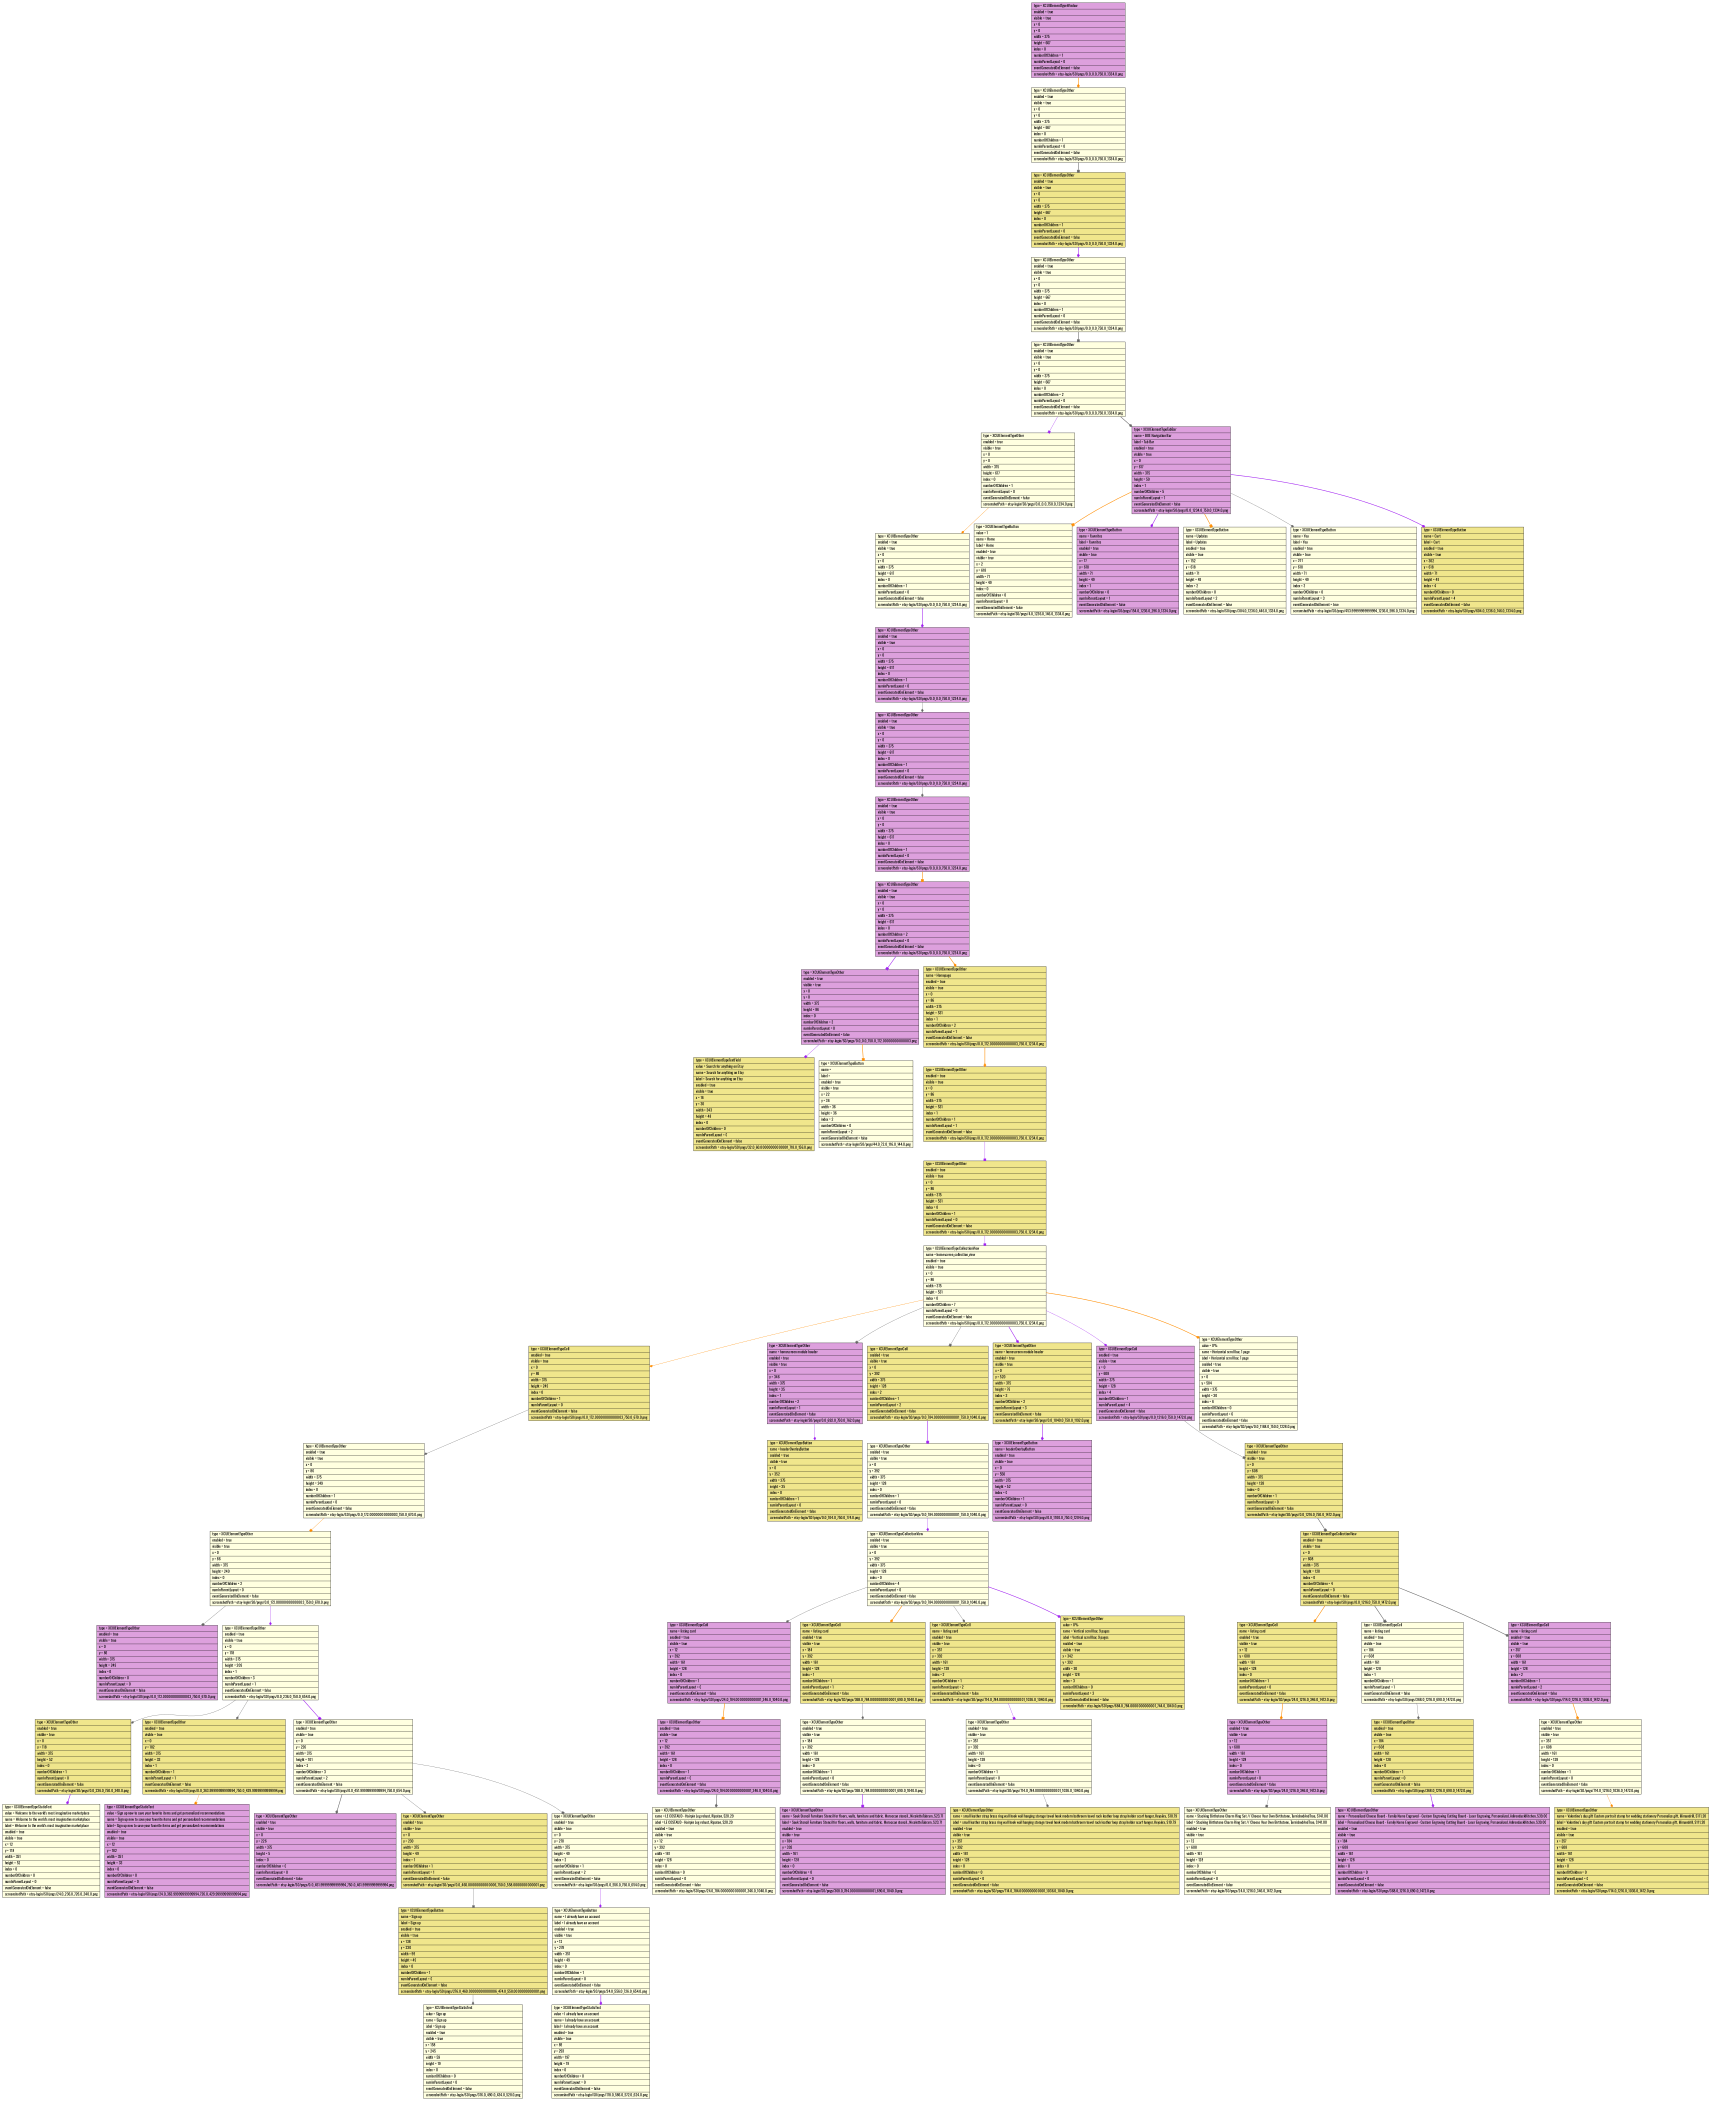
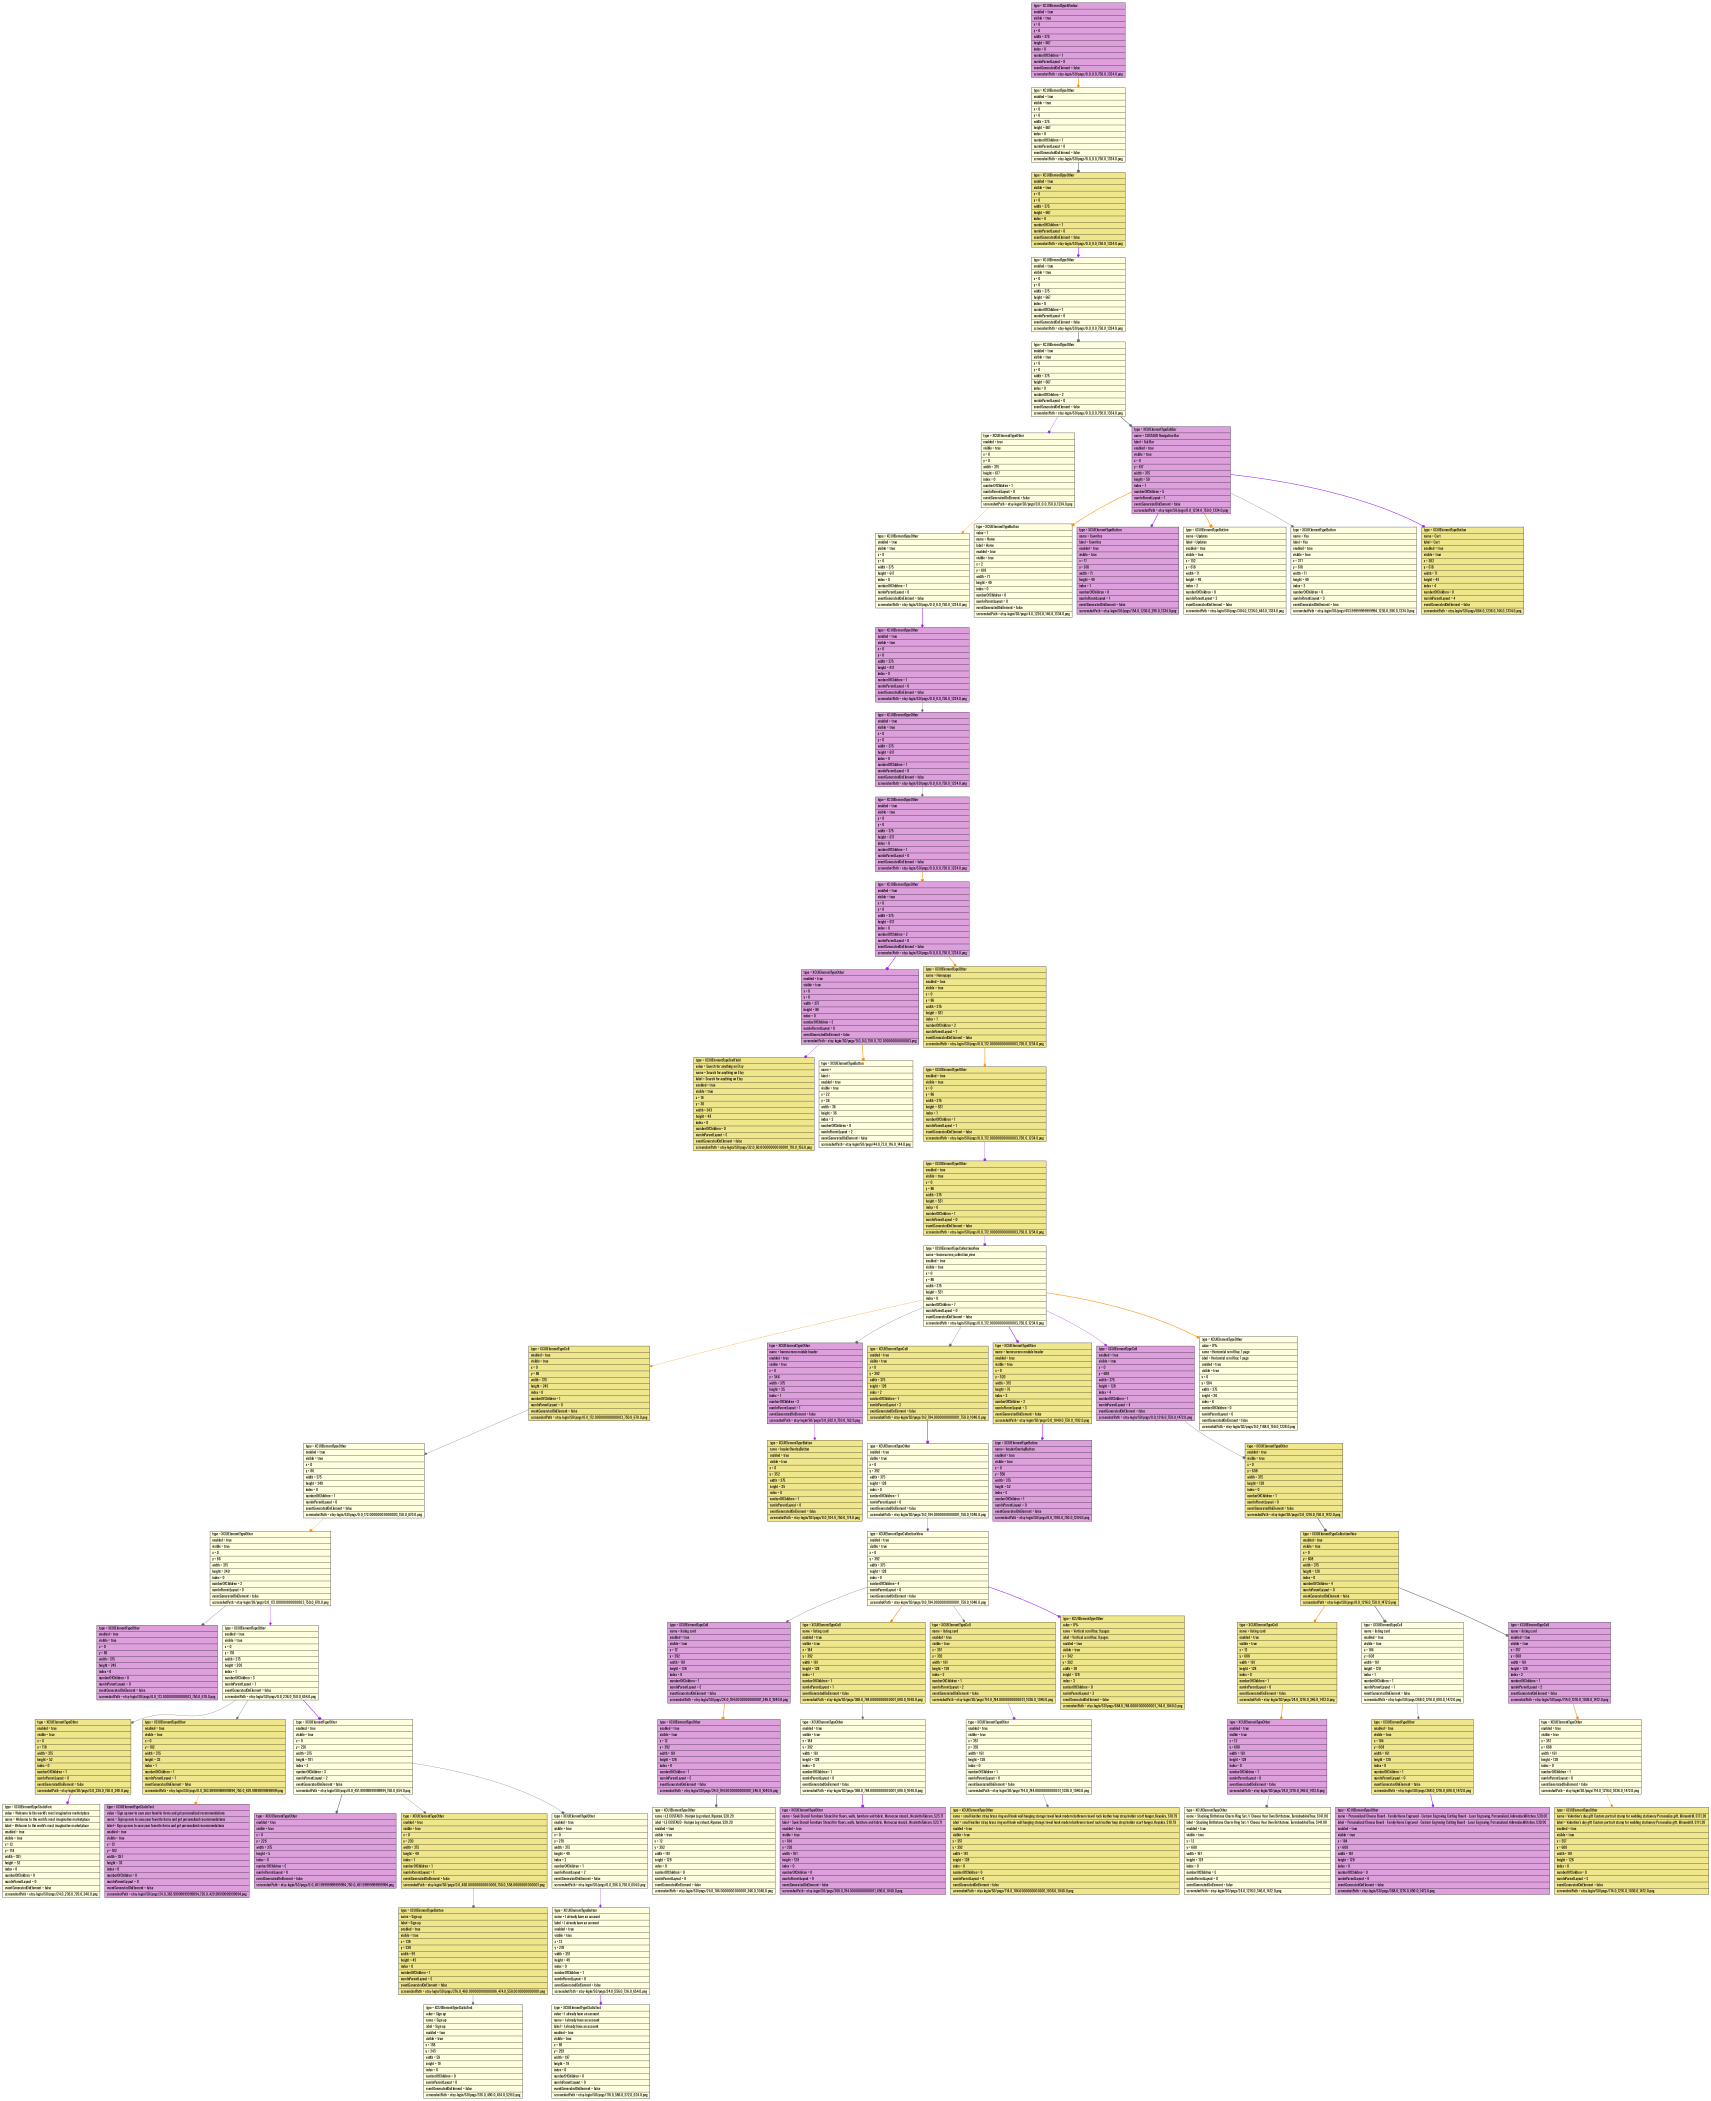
node "type = XCUIElementTypeTabBar": text "name = BOE Navigation Bar" -> "name = COSTAUD Navigation Bar"
